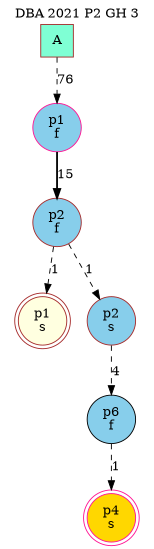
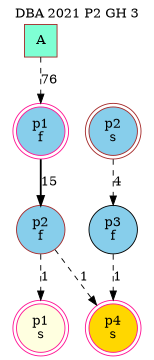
node "p1 f": shape circle -> doublecircle
edge "p2 f" -> "p2 s": now "p2 f" -> "p4 s"
node "p1 s": color brown -> deeppink
node "p2 s": shape circle -> doublecircle
node "p6 f": label "p6 f" -> "p3 f"
